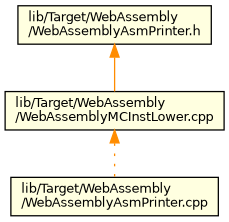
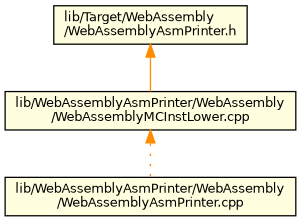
node "lib/Target/WebAssembly /WebAssemblyMCInstLower.cpp": label "lib/Target/WebAssembly /WebAssemblyMCInstLower.cpp" -> "lib/WebAssemblyAsmPrinter/WebAssembly /WebAssemblyMCInstLower.cpp"
node "lib/Target/WebAssembly /WebAssemblyAsmPrinter.cpp": label "lib/Target/WebAssembly /WebAssemblyAsmPrinter.cpp" -> "lib/WebAssemblyAsmPrinter/WebAssembly /WebAssemblyAsmPrinter.cpp"
